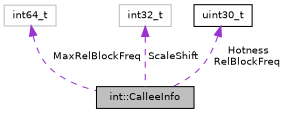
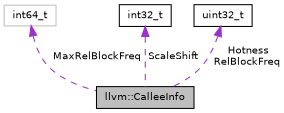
node "int32_t": color grey75 -> black
node "uint30_t": label "uint30_t" -> "uint32_t"
node "int::CalleeInfo": label "int::CalleeInfo" -> "llvm::CalleeInfo"
